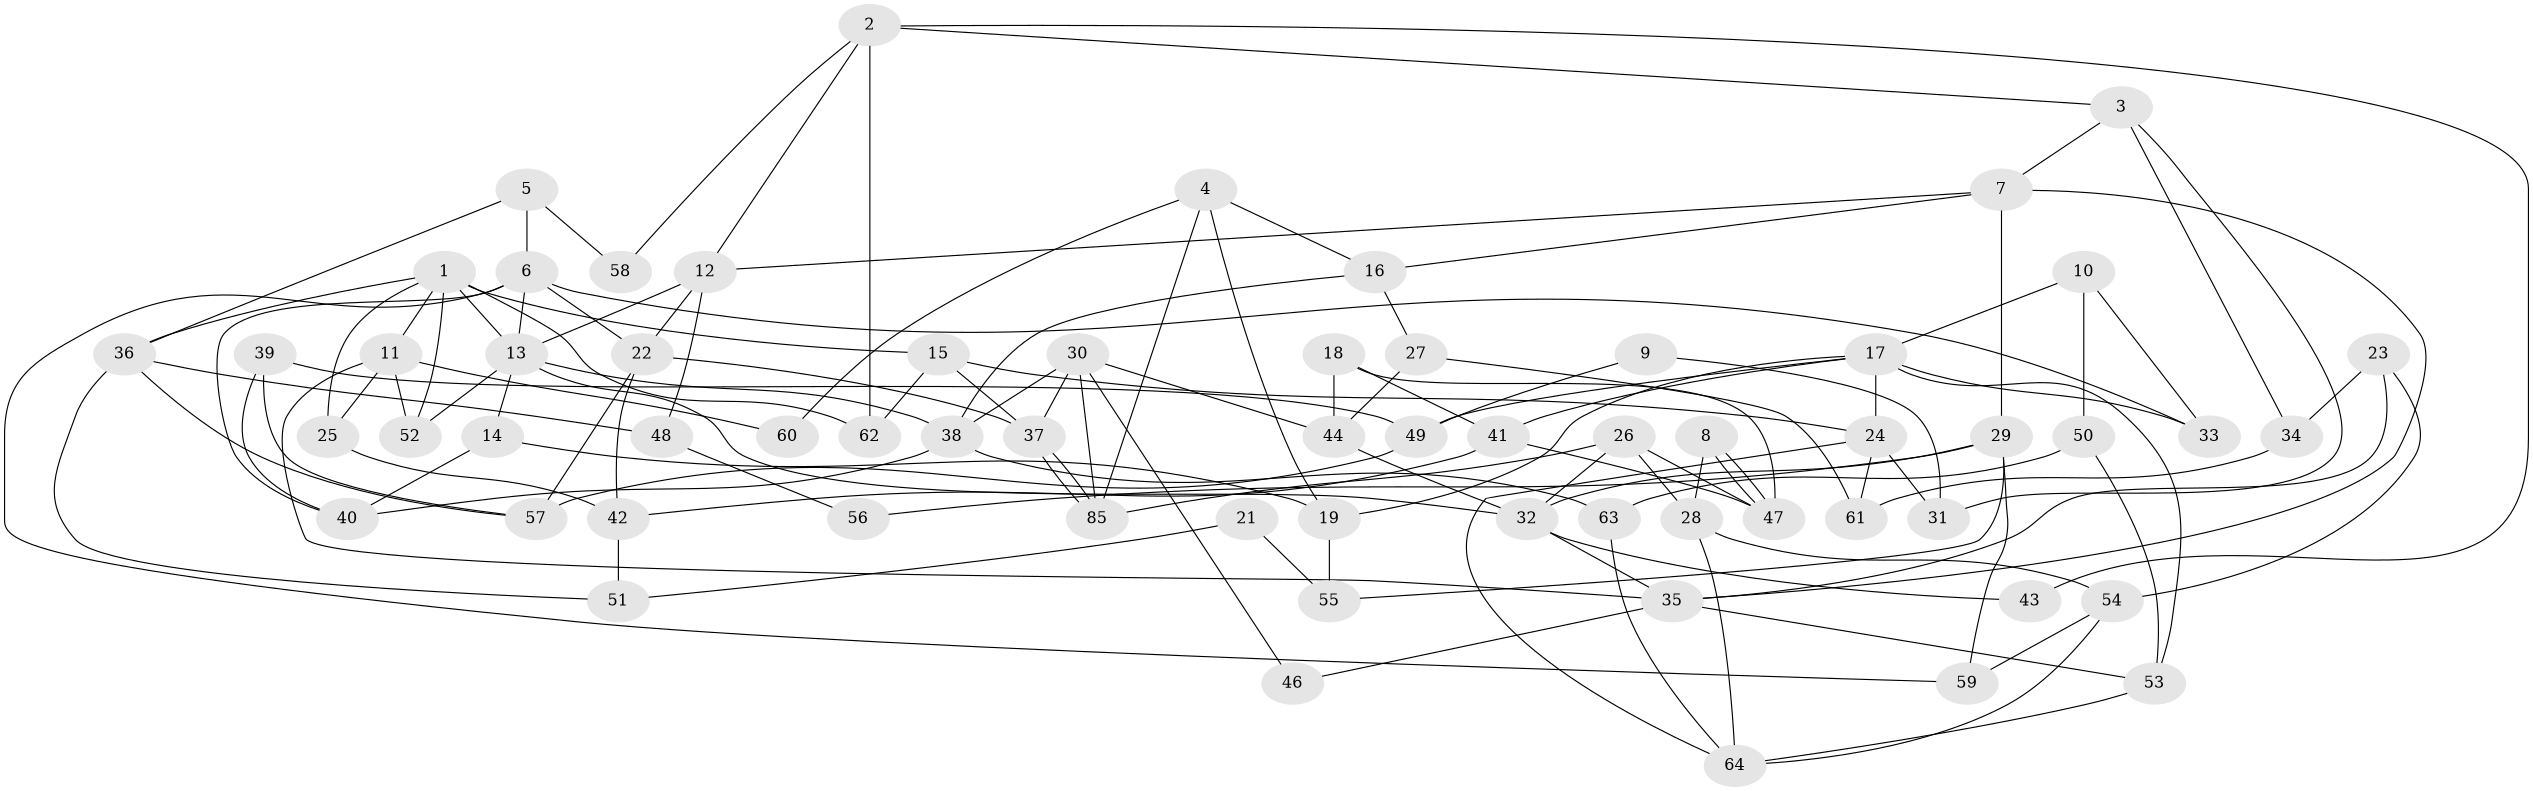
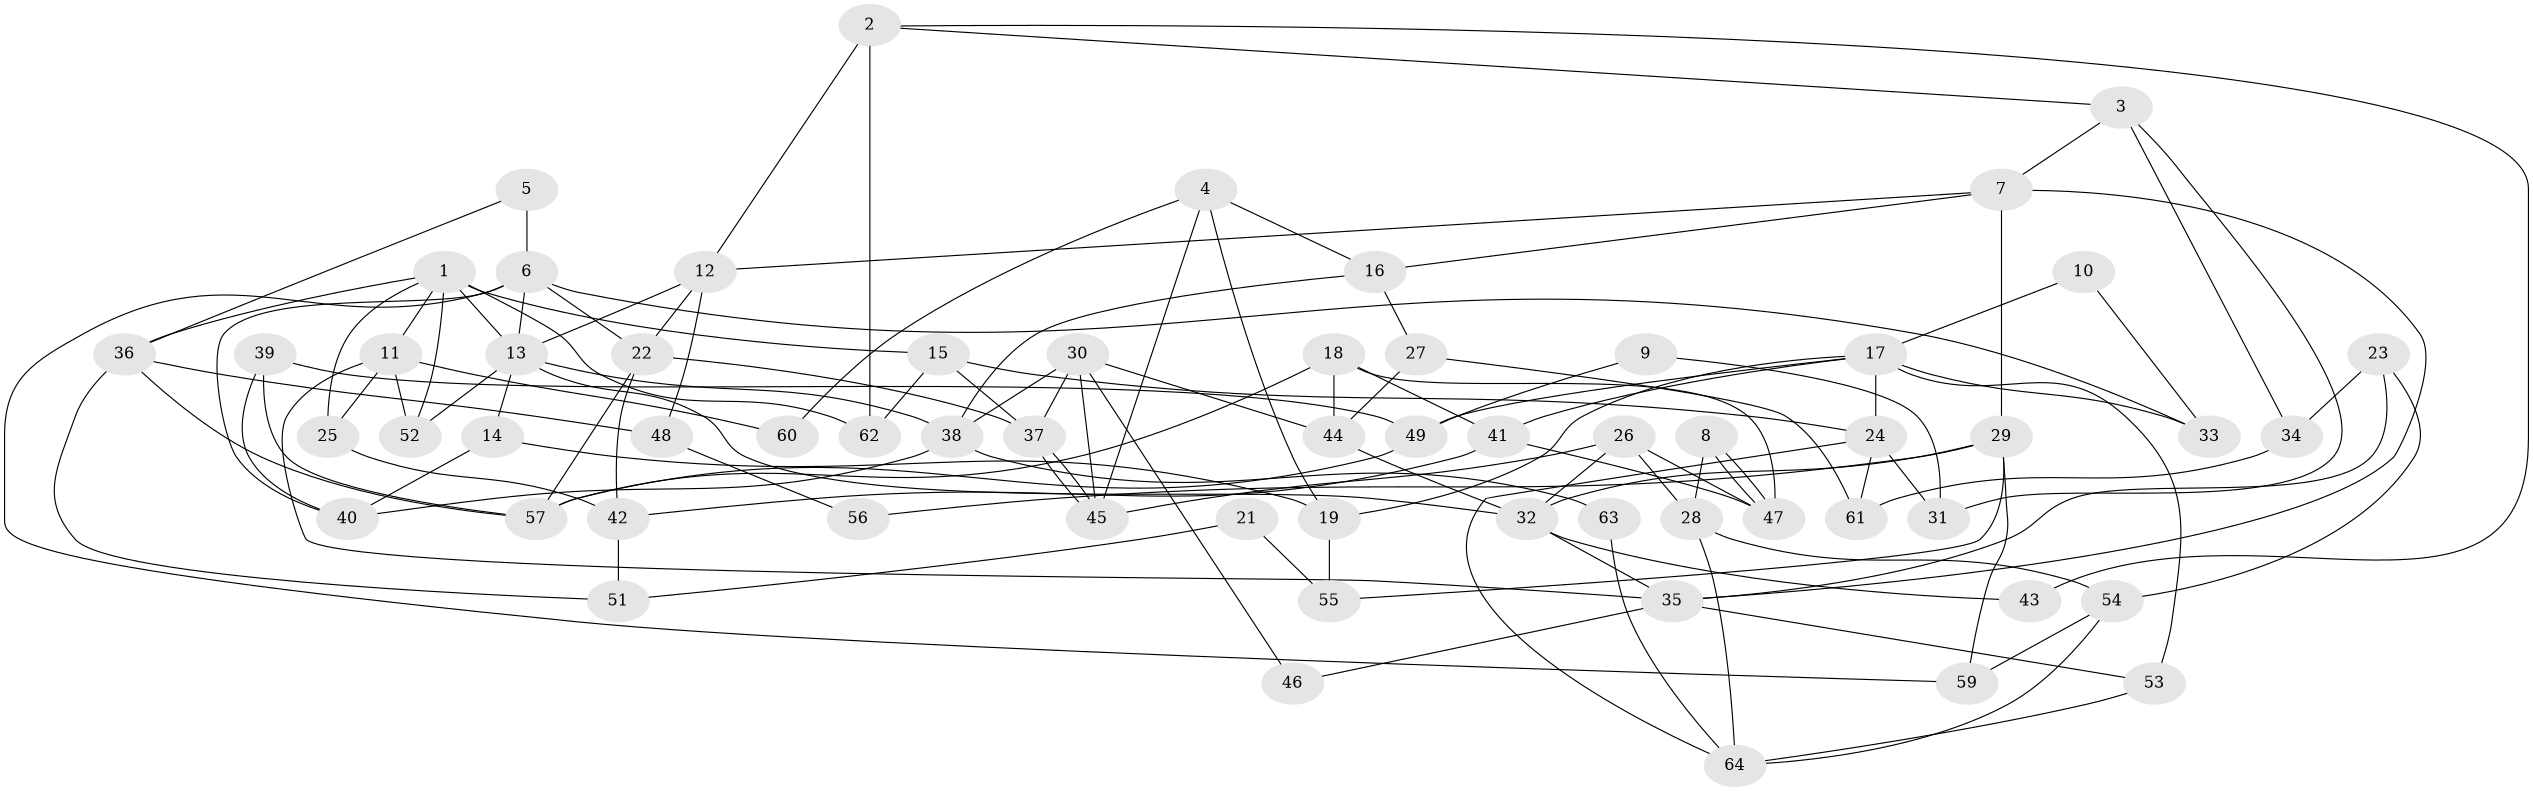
node "58": removed
node "50": removed
edge "18" -- "57": added
node "85": label "85" -> "45"
